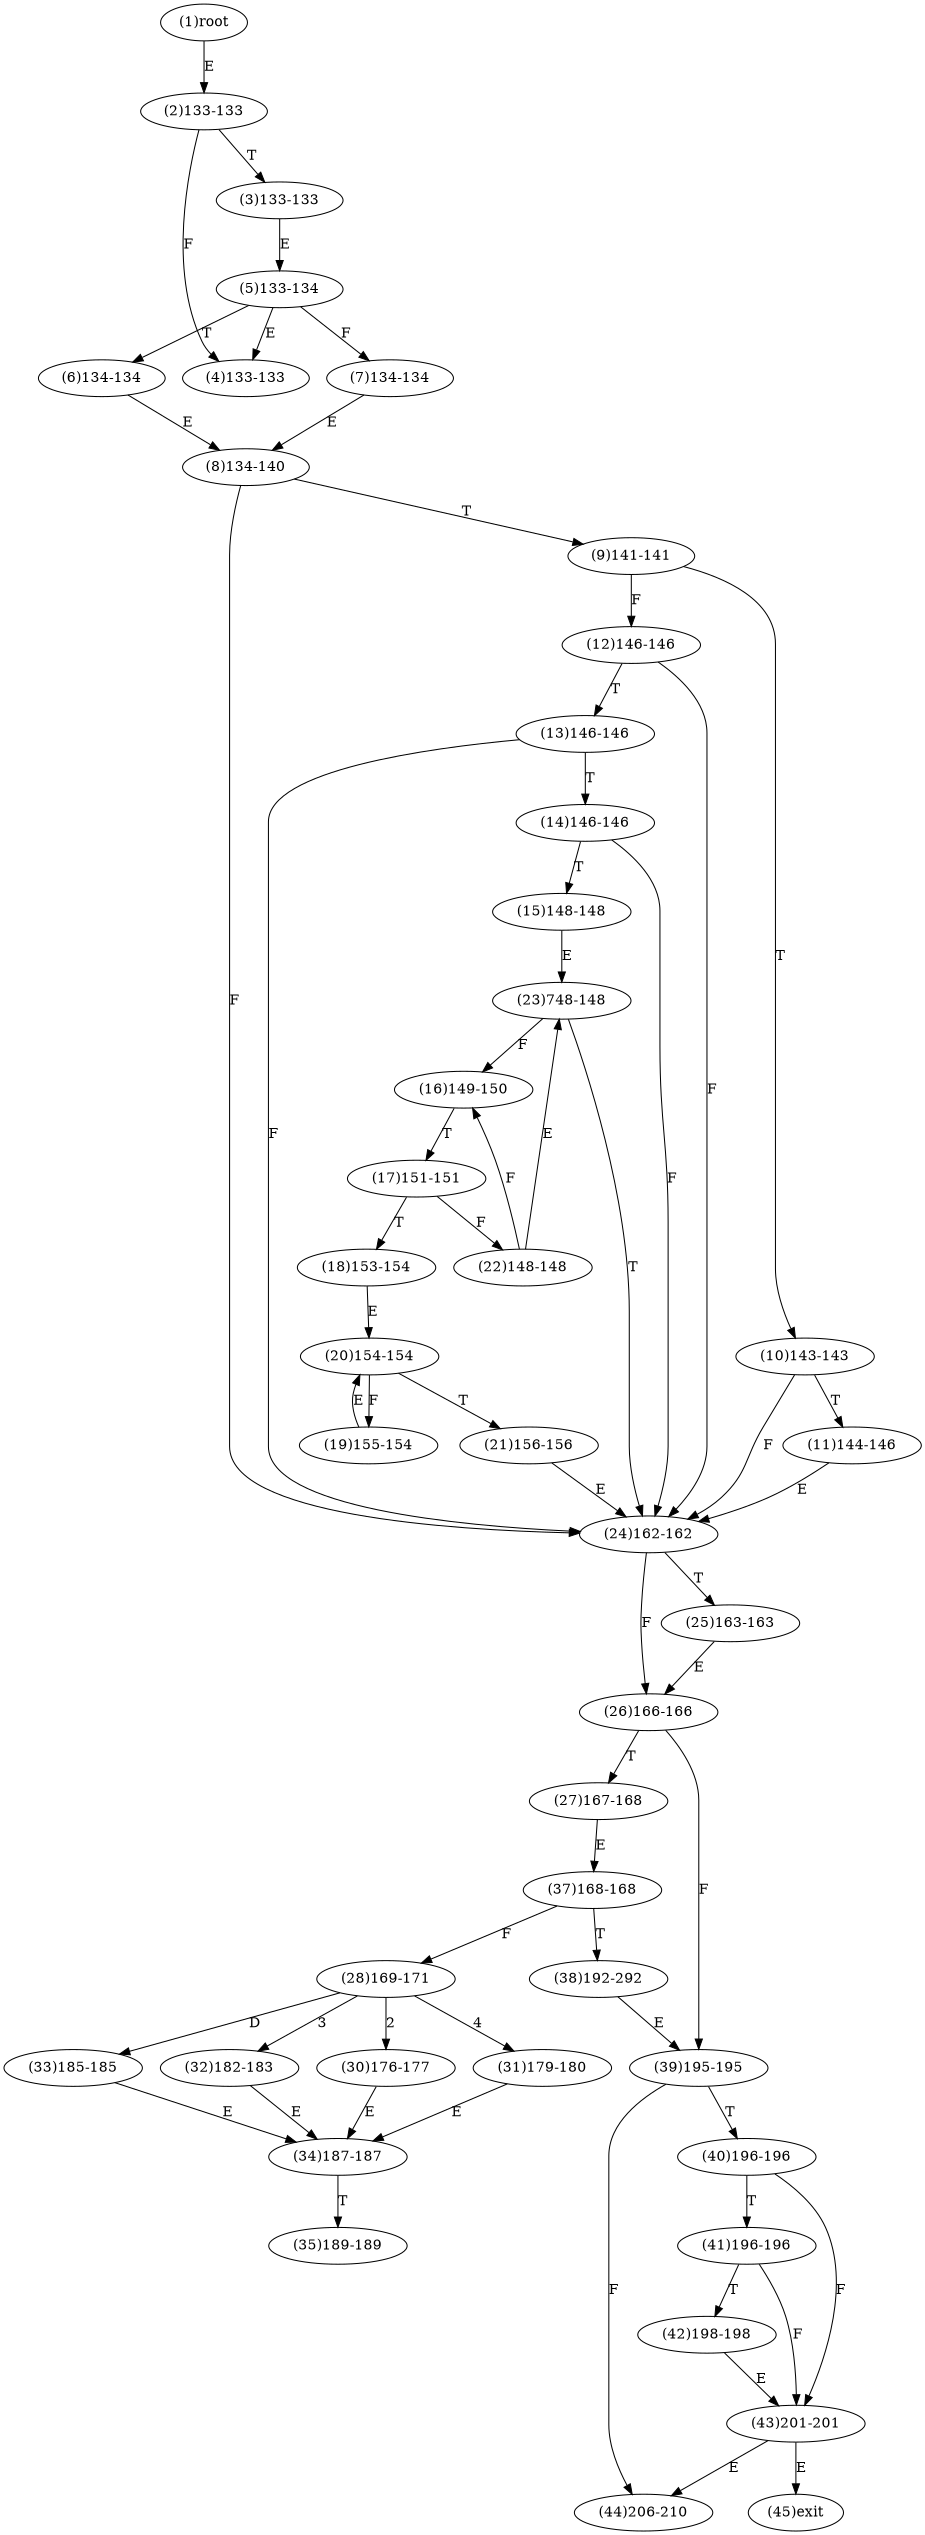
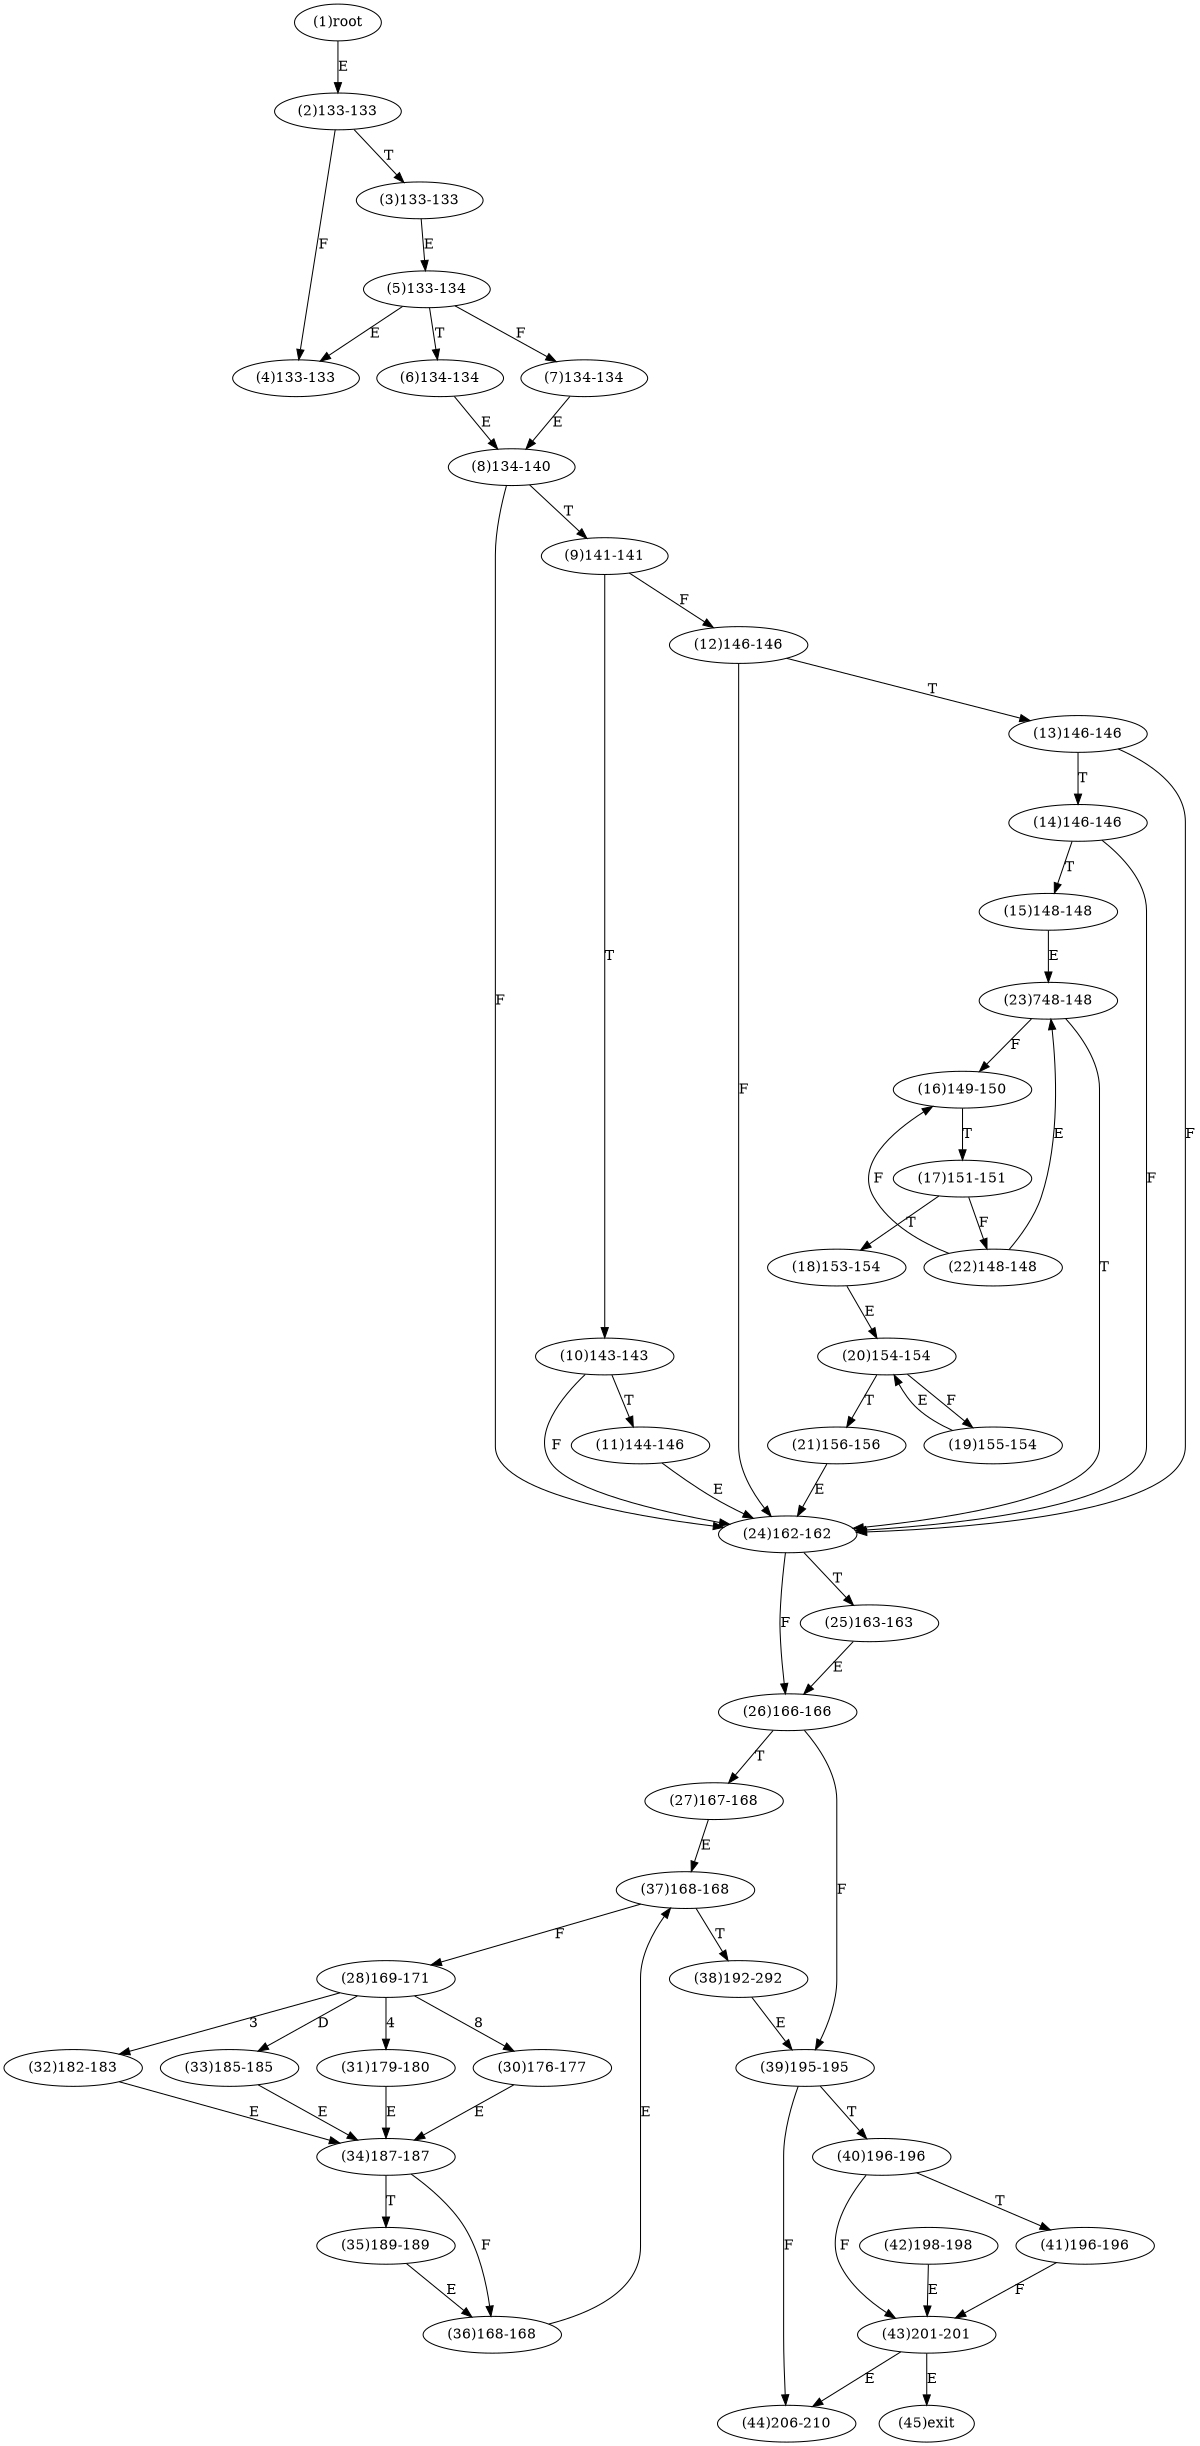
edge "(28)169-171" -> "(30)176-177": label "2" -> "8"
edge "(41)196-196" -> "(42)198-198": removed, label "T"
node "(36)168-168": added
